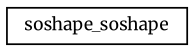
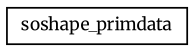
node "soshape_soshape": label "soshape_soshape" -> "soshape_primdata"
